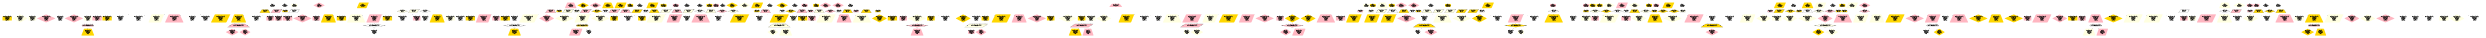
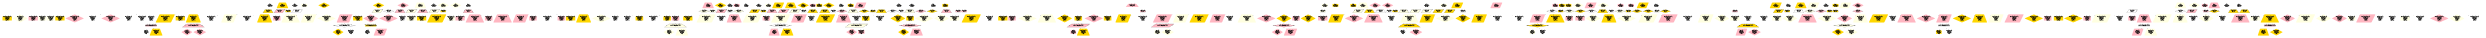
node "skyCorr detector=12 instrument=HSC visit=904014": fillcolor white -> gold
node "calexp detector=6 instrument=HSC visit=904014": added
node "calexp detector=1 instrument=HSC visit=904014": fillcolor lightpink -> gold
node "skyCorr detector=1 instrument=HSC visit=904014": shape parallelogram -> diamond
node "skyCorr detector=100 instrument=HSC visit=904010": fillcolor gold -> lightyellow
node "calexp detector=22 instrument=HSC visit=903986": fillcolor gold -> lightyellow
node "skyCorr detector=16 instrument=HSC visit=903988": fillcolor gold -> white
node "calexp detector=24 instrument=HSC visit=903988": fillcolor gold -> white
node "skyCorr detector=10 instrument=HSC visit=904010": fillcolor gold -> lightyellow
node "skyCorr detector=4 instrument=HSC visit=904010": fillcolor gold -> white
node "calexp detector=23 instrument=HSC visit=903986": fillcolor white -> gold
node "skyCorr detector=18 instrument=HSC visit=903990": fillcolor lightpink -> gold
node "skyCorr detector=17 instrument=HSC visit=903988": shape diamond -> parallelogram
node "calexp detector=16 instrument=HSC visit=903986": fillcolor lightpink -> gold
node "skyCorr detector=100 instrument=HSC visit=903334": fillcolor gold -> lightyellow
node "skyCorr detector=22 instrument=HSC visit=903334": shape note -> parallelogram
node "calexp detector=25 instrument=HSC visit=903338": fillcolor gold -> lightpink
node "skyCorr detector=5 instrument=HSC visit=903344": shape note -> trapezium
node "deepCoadd abstract_filter=i patch=84 skymap=ci_hsc tract=0": added
node "deepCoadd abstract_filter=i patch=85 skymap=ci_hsc tract=0": added
node "deepCoadd abstract_filter=i patch=52 skymap=ci_hsc tract=0": added
node "deepCoadd abstract_filter=i patch=53 skymap=ci_hsc tract=0": added
node "deepCoadd abstract_filter=i patch=54 skymap=ci_hsc tract=0": shape trapezium -> note
node "deepCoadd abstract_filter=r patch=69 skymap=ci_hsc tract=0": added
node "deepCoadd abstract_filter=r patch=85 skymap=ci_hsc tract=0": shape diamond -> note
